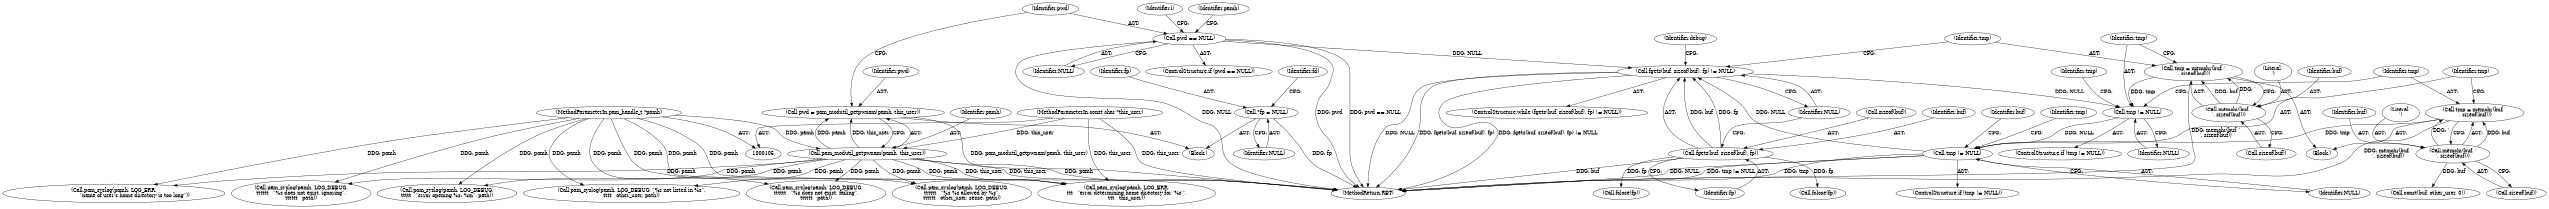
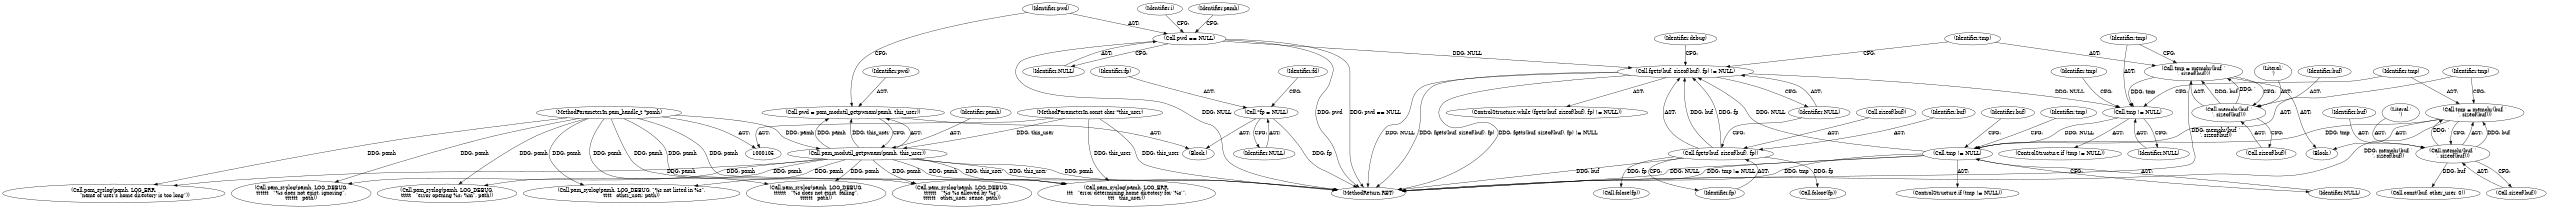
node "(ControlStructure,if (pwd == NULL))": removed
edge "(Call,pwd = pam_modutil_getpwnam(pamh, this_user))" -> "(MethodReturn,RET)": removed, label "DDG: pam_modutil_getpwnam(pamh, this_user)"
